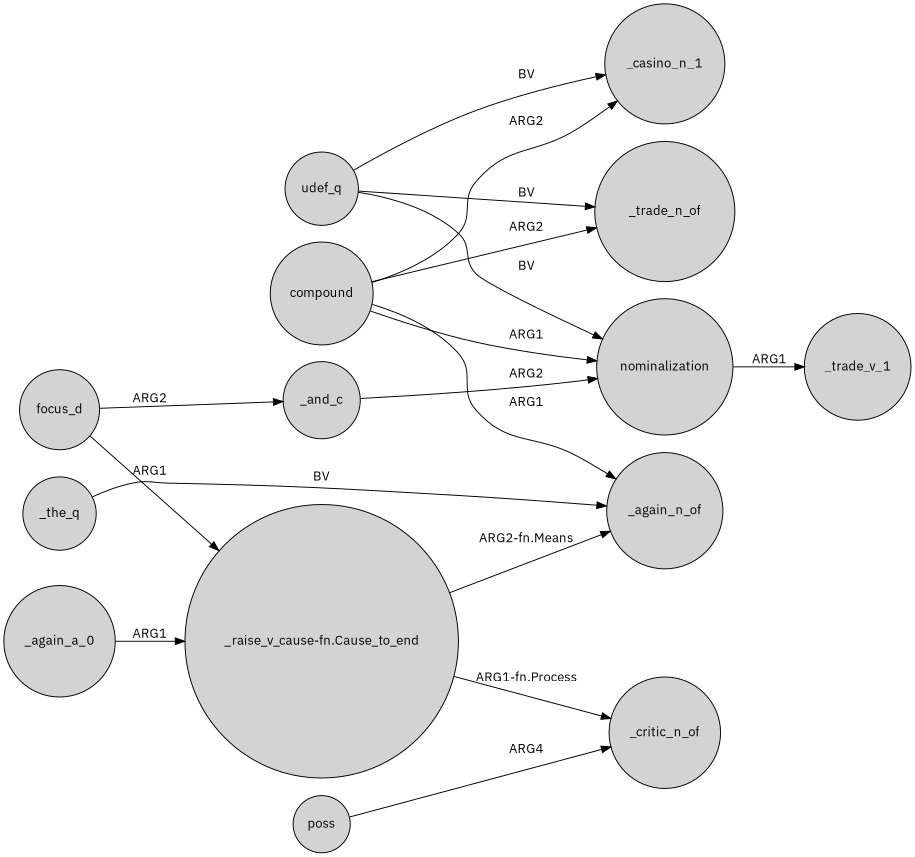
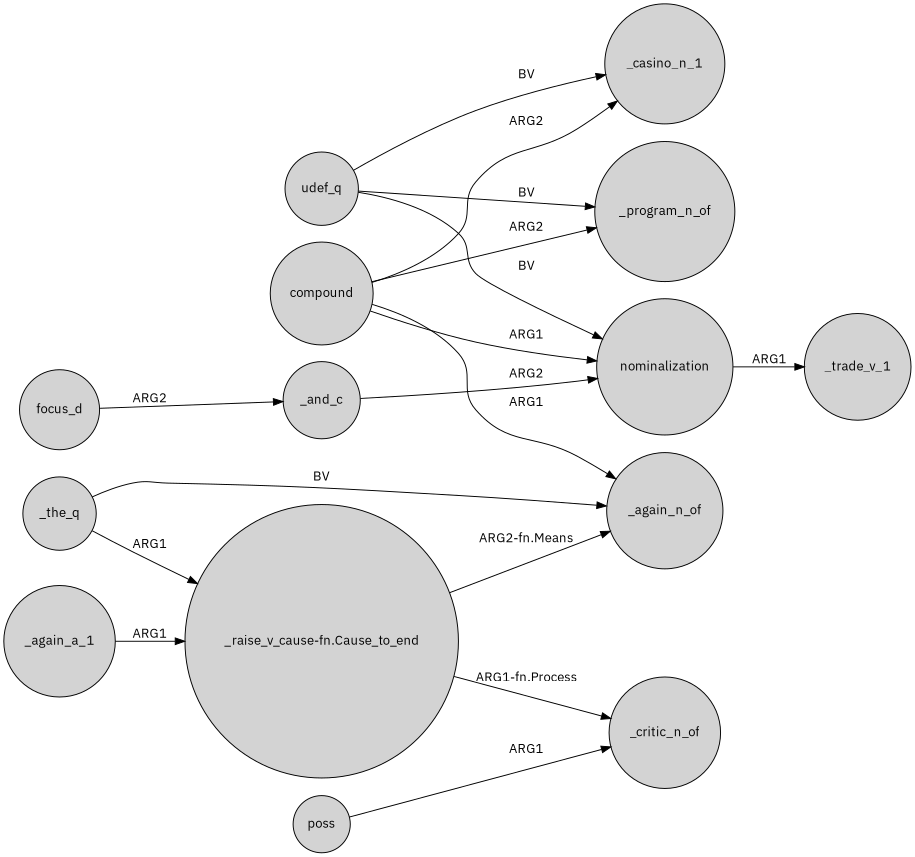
node "_trade_n_of": label "_trade_n_of" -> "_program_n_of"
edge "focus_d" -> "_raise_v_cause-fn.Cause_to_end": now "_the_q" -> "_raise_v_cause-fn.Cause_to_end"
node "_again_a_0": label "_again_a_0" -> "_again_a_1"
edge "poss" -> "_critic_n_of": label "ARG4" -> "ARG1"
